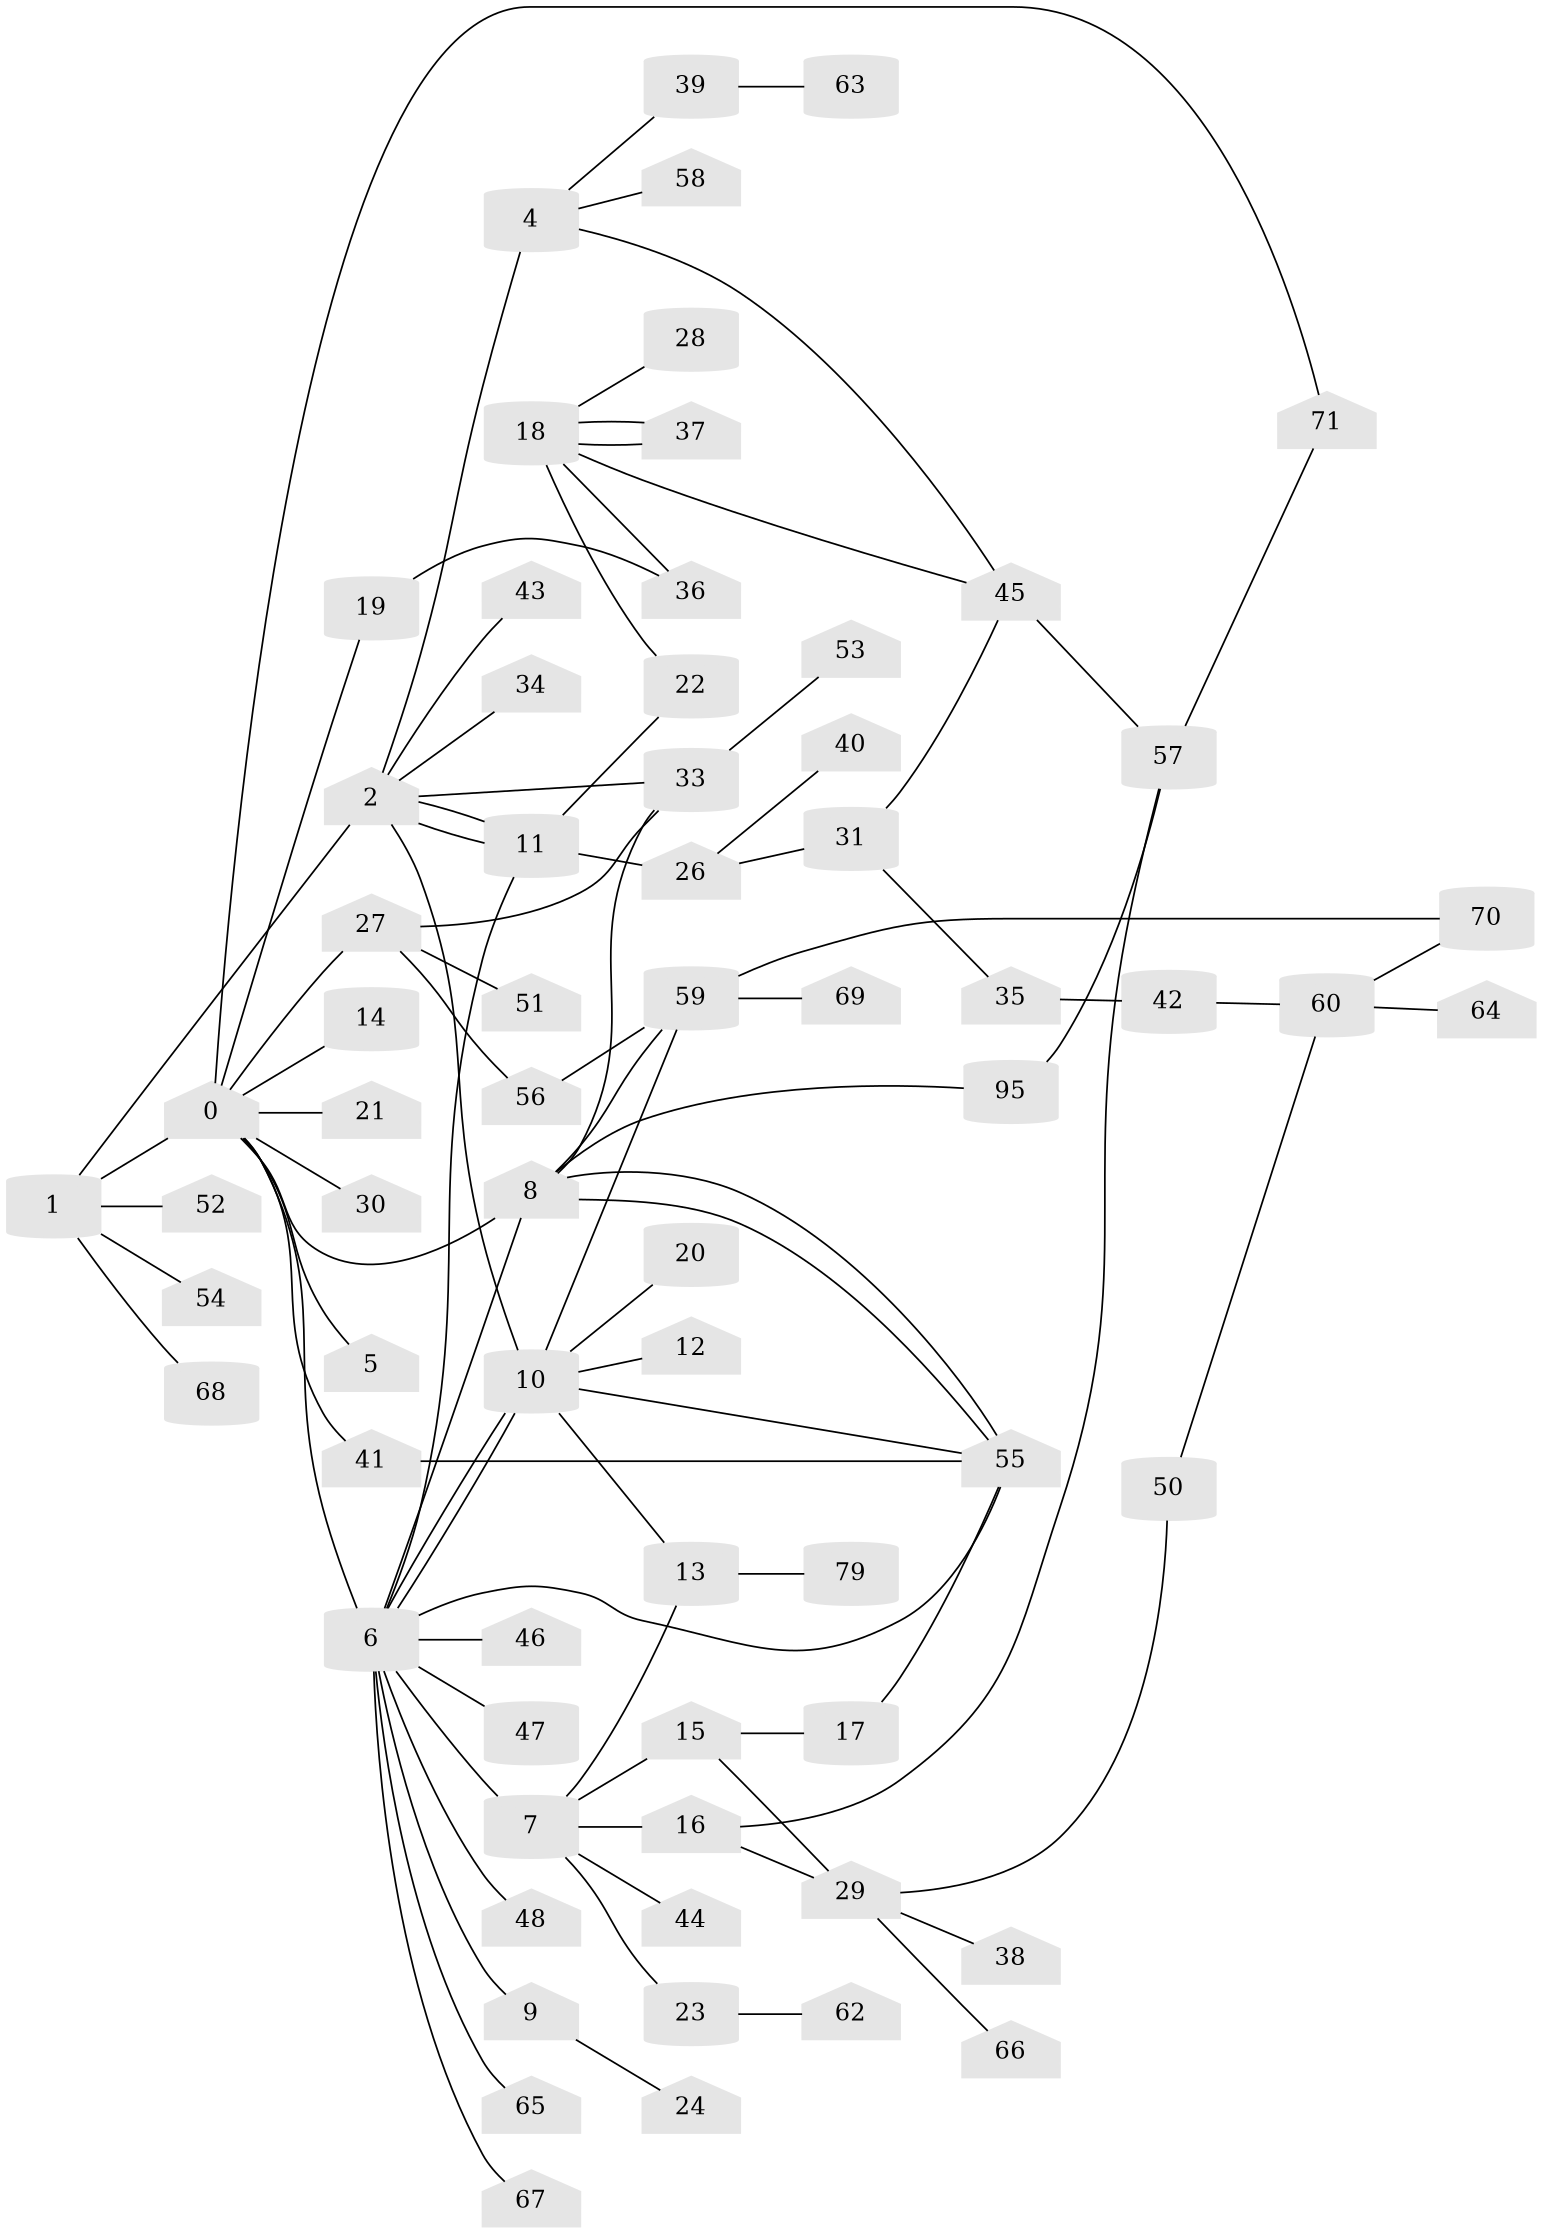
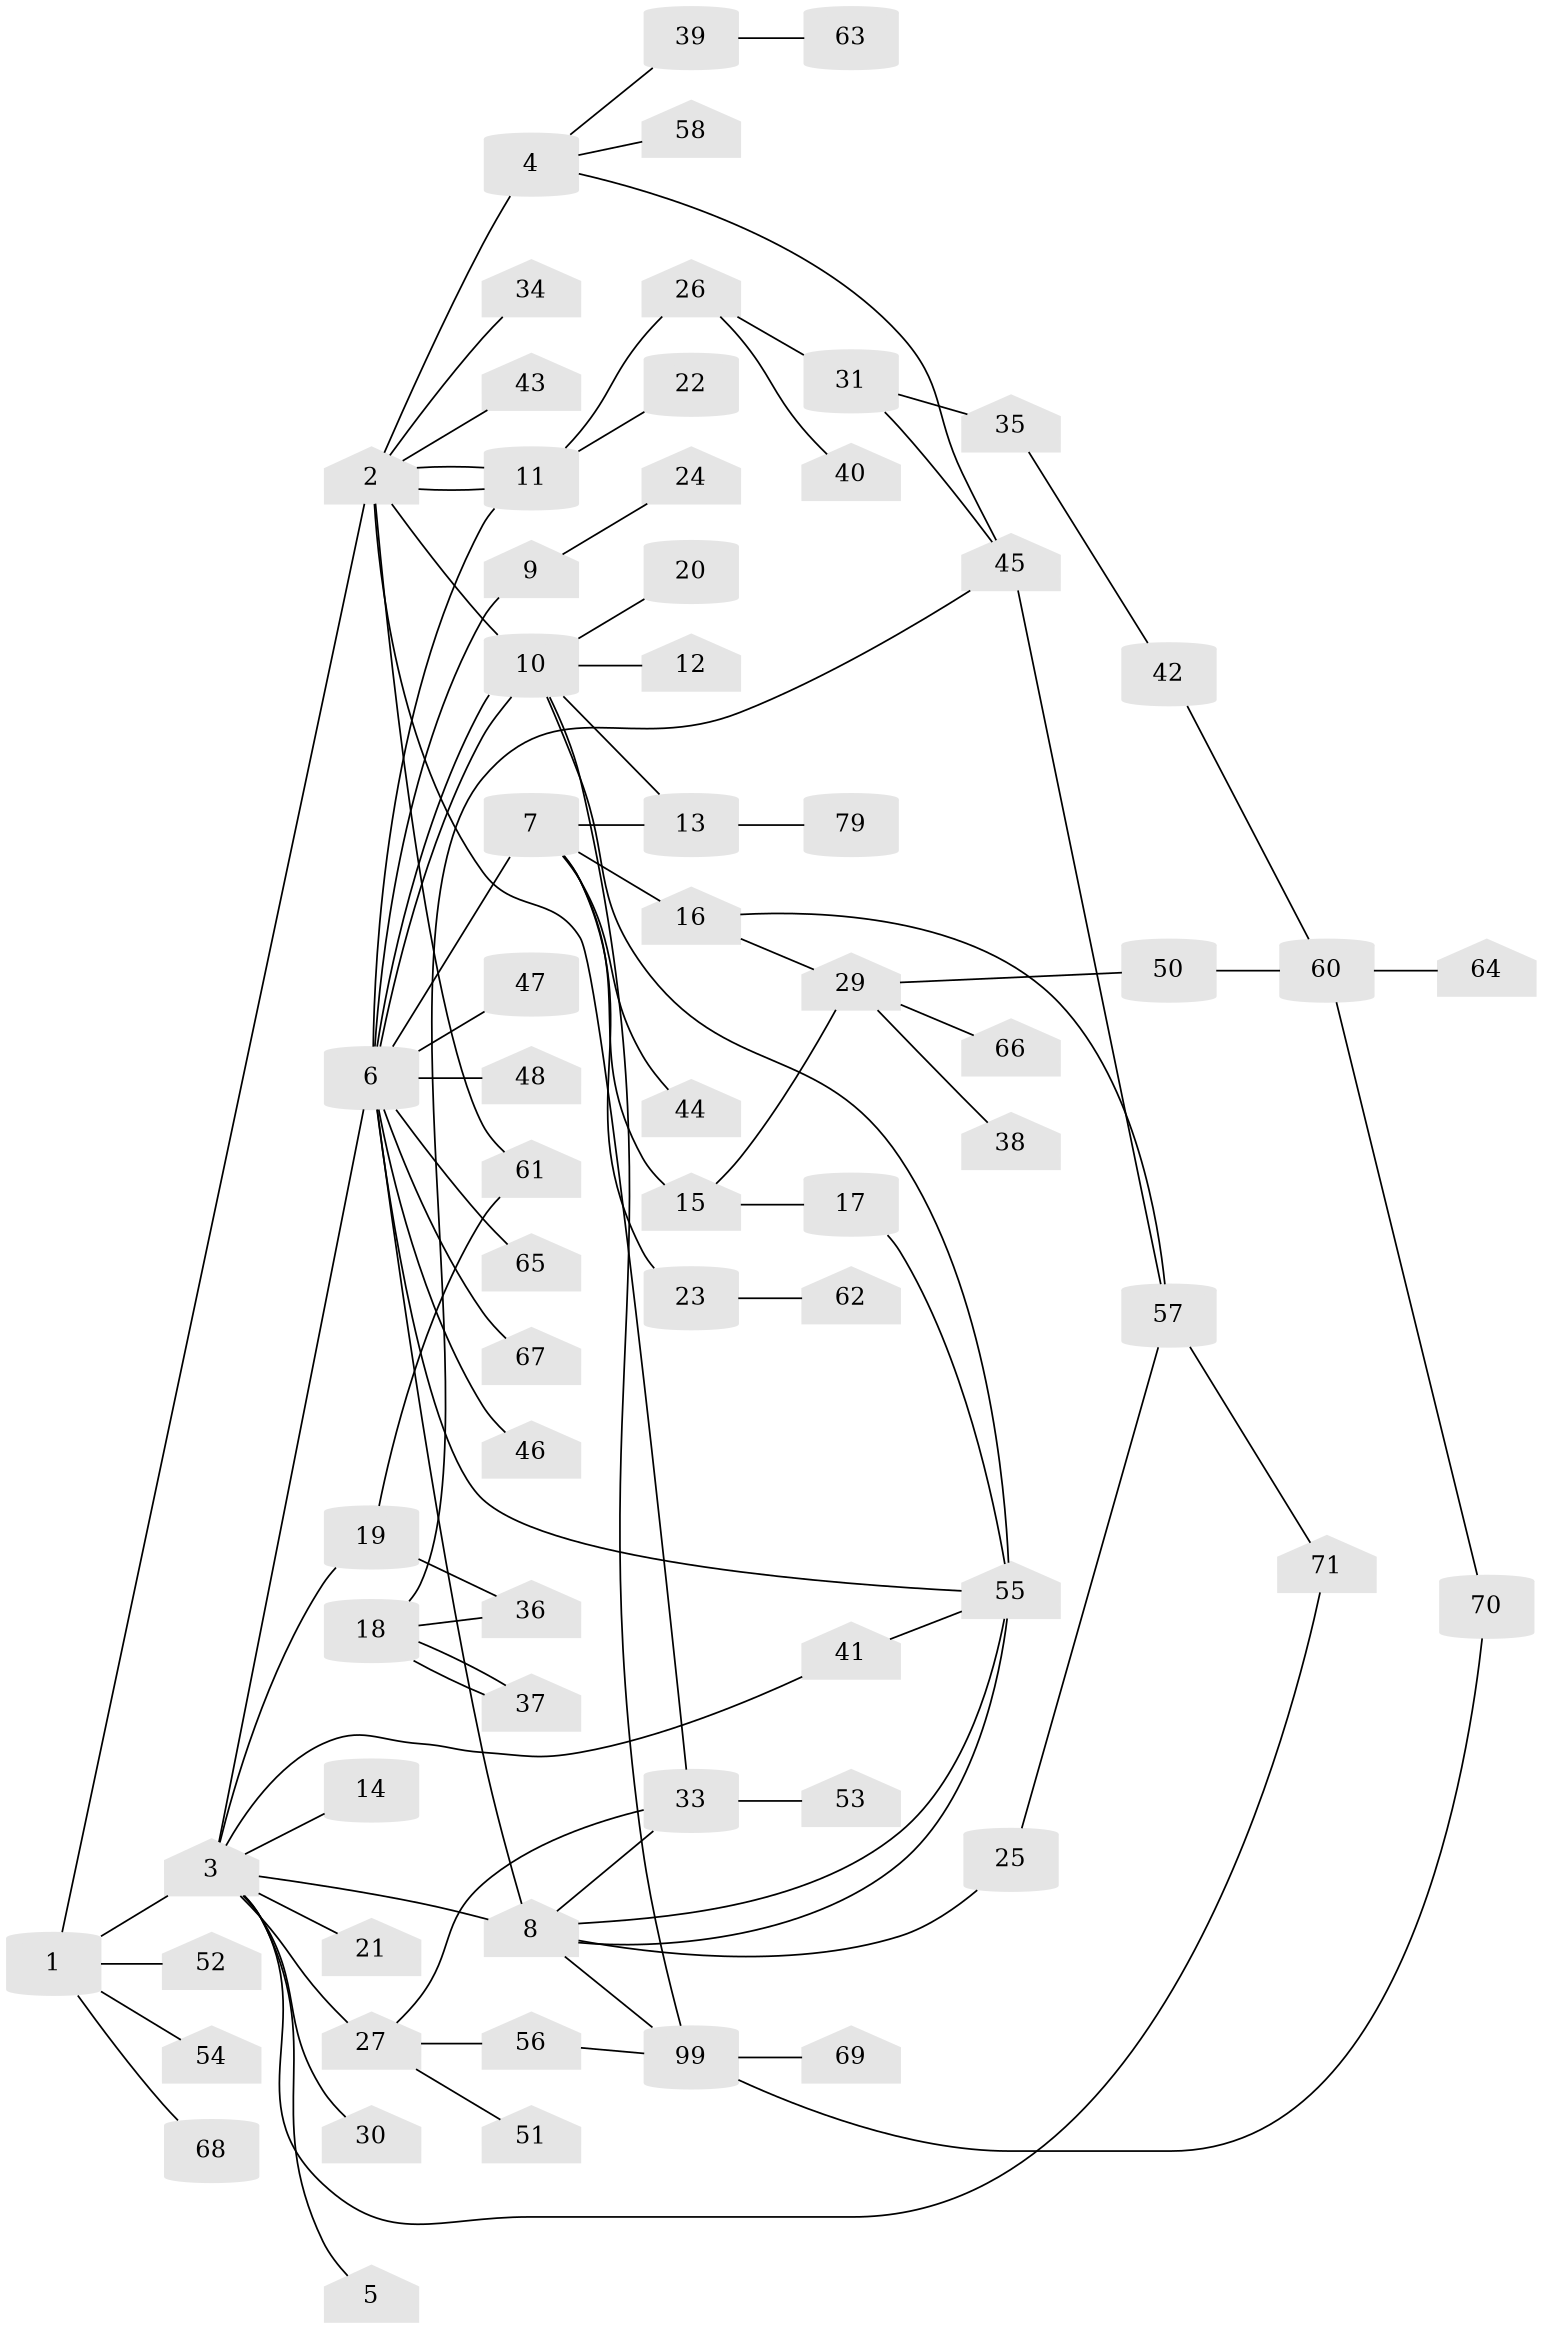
node "28": removed
edge "18" -- "22": removed
node "59": label "59" -> "99"
node "95": label "95" -> "25"
node "0": label "0" -> "3"
node "61": added
